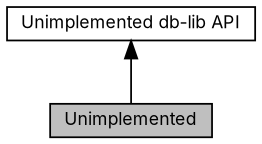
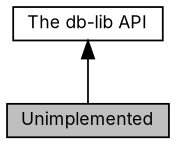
node "Unimplemented db-lib API": label "Unimplemented db-lib API" -> "The db-lib API"
